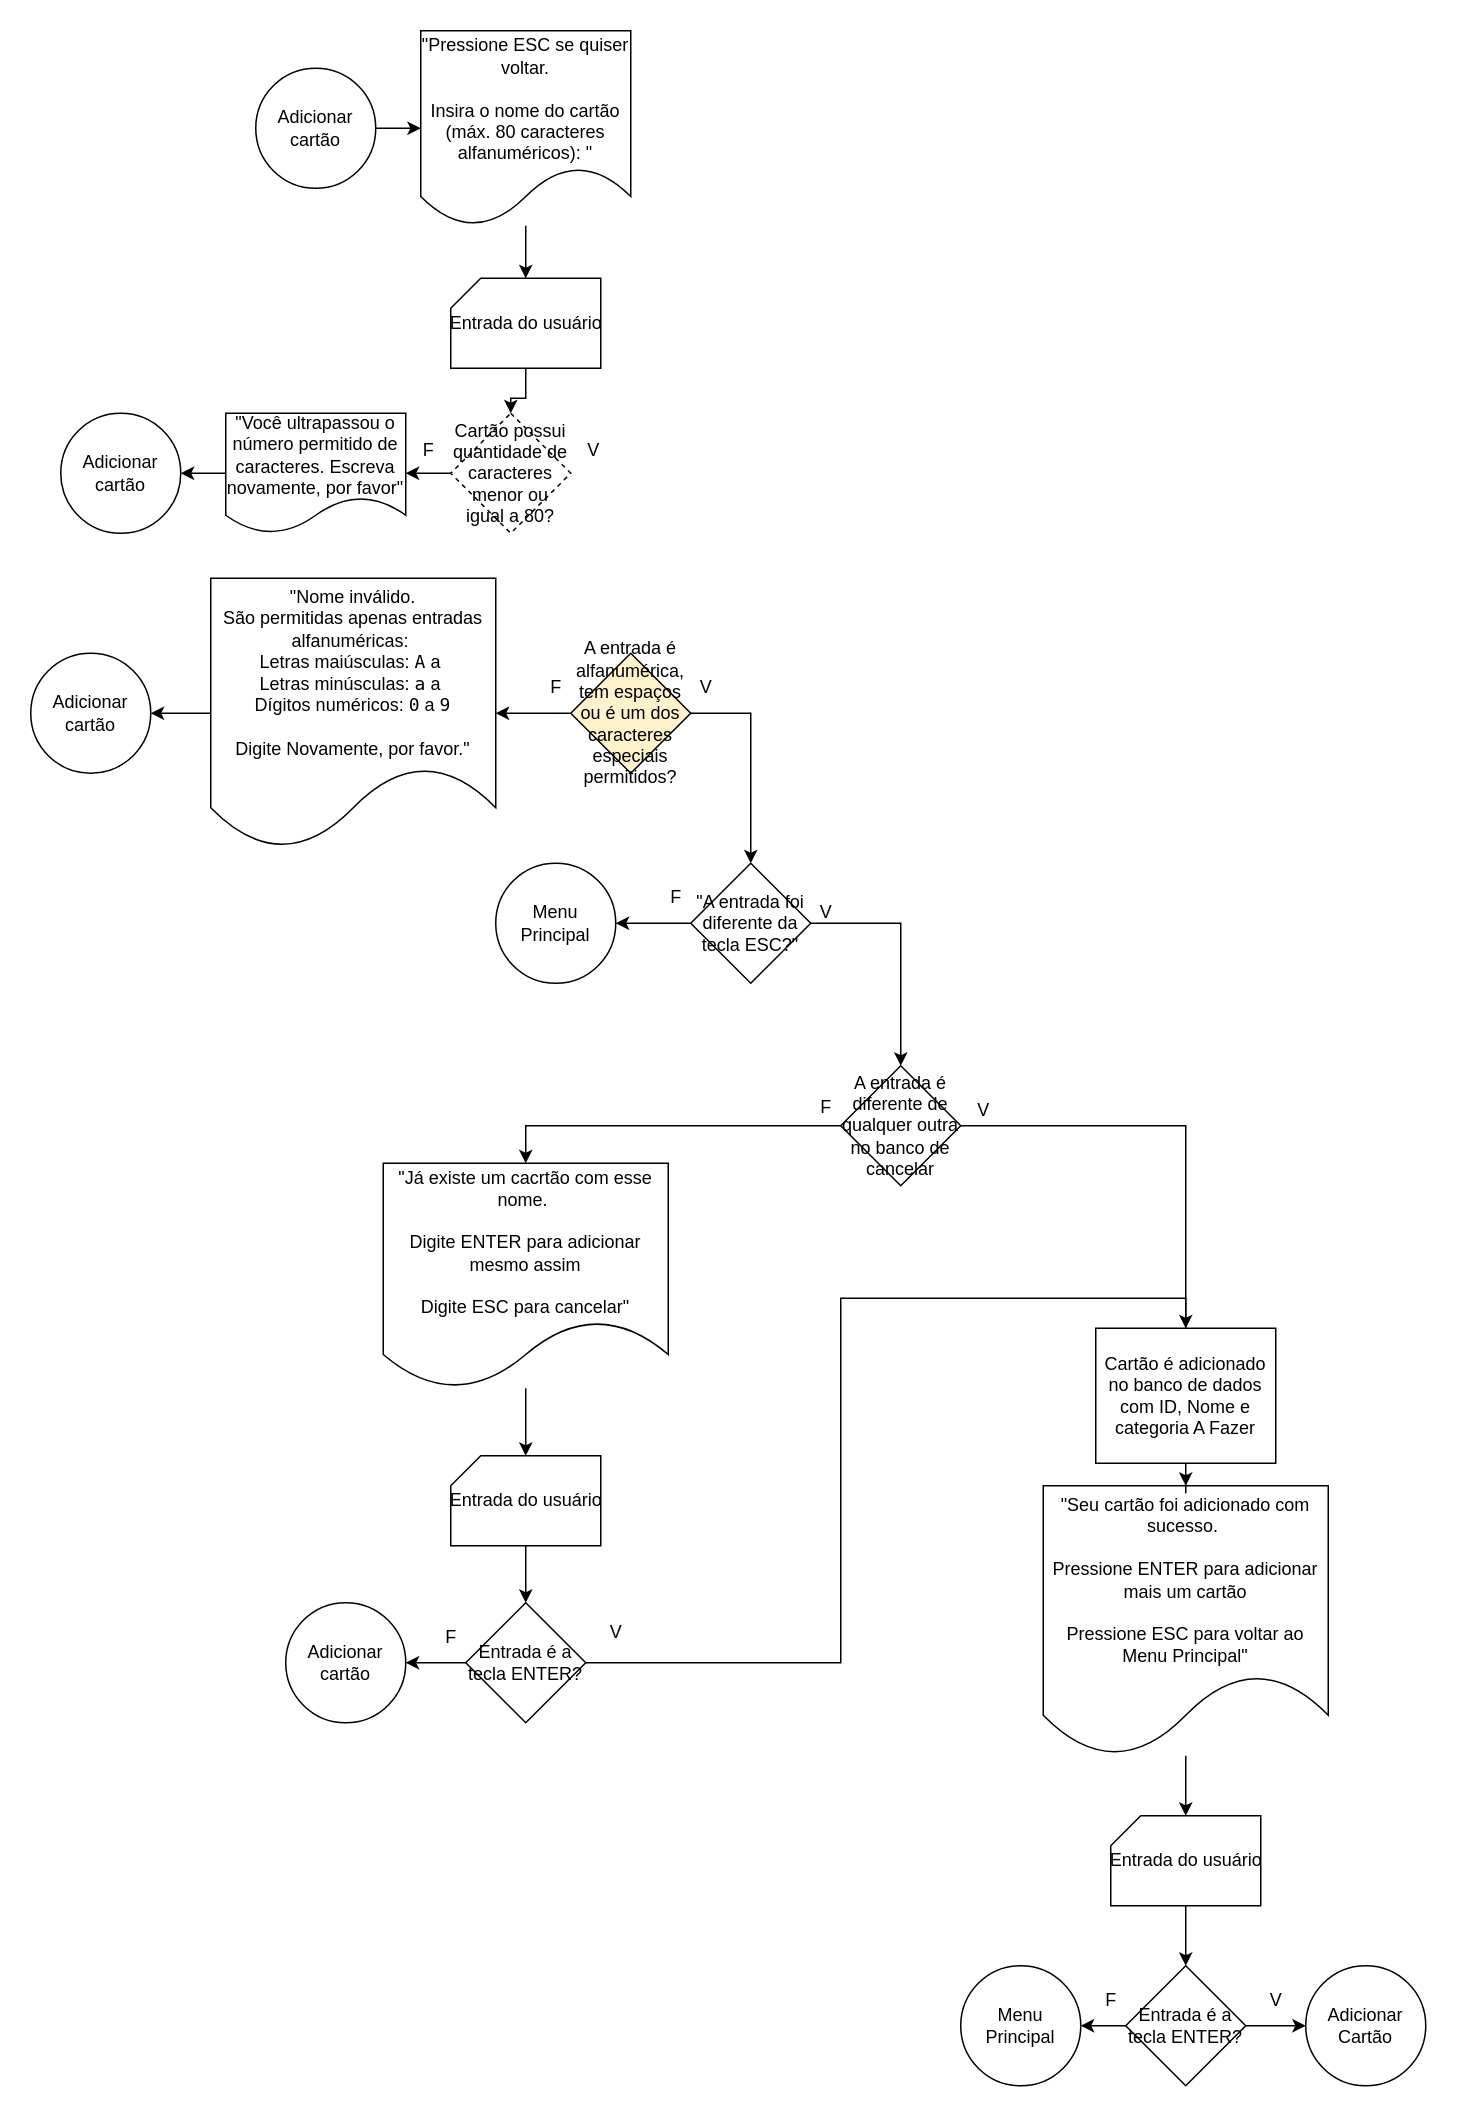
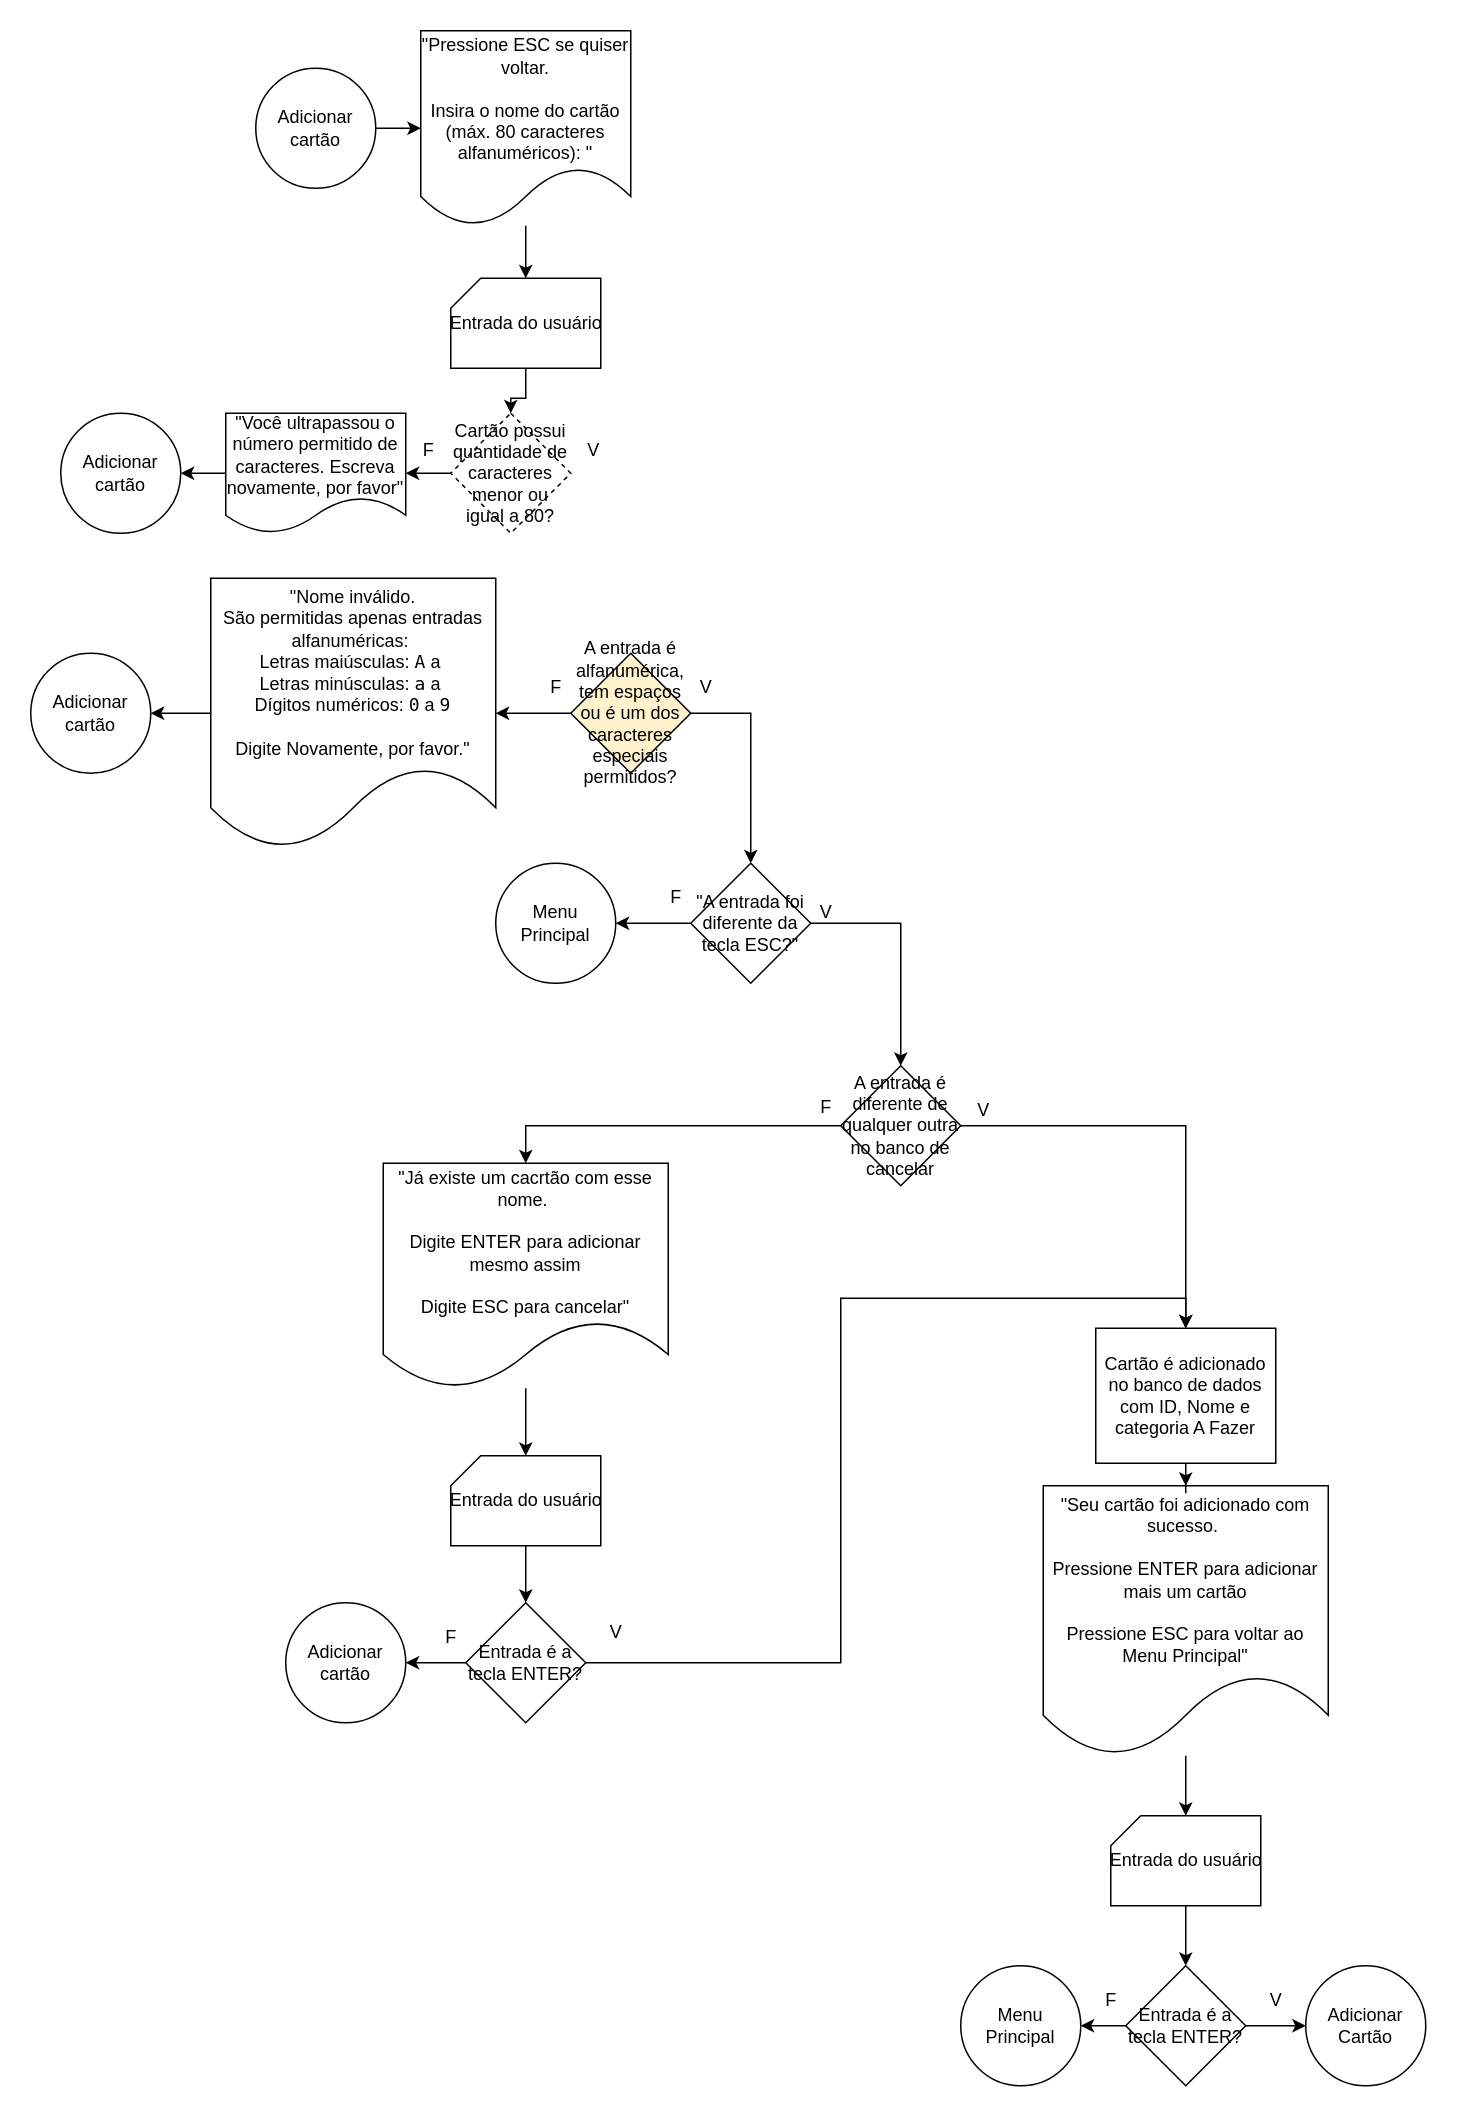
edge "A entrada é diferente de qualquer outra no banco de cancelar" -- "Cartão é adicionado no banco de dados com ID, Nome e categoria A Fazer": arrowhead none -> classic
